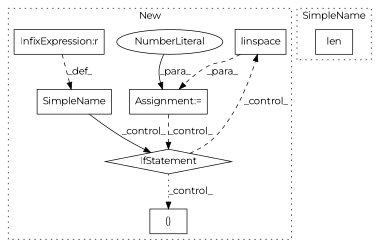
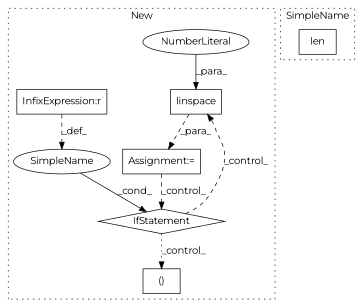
edge "NumberLiteral" -> "Assignment:=": now "NumberLiteral" -> "linspace"
node "SimpleName": shape box -> ellipse
edge "SimpleName" -> "IfStatement": label "_control_" -> "_cond_"
